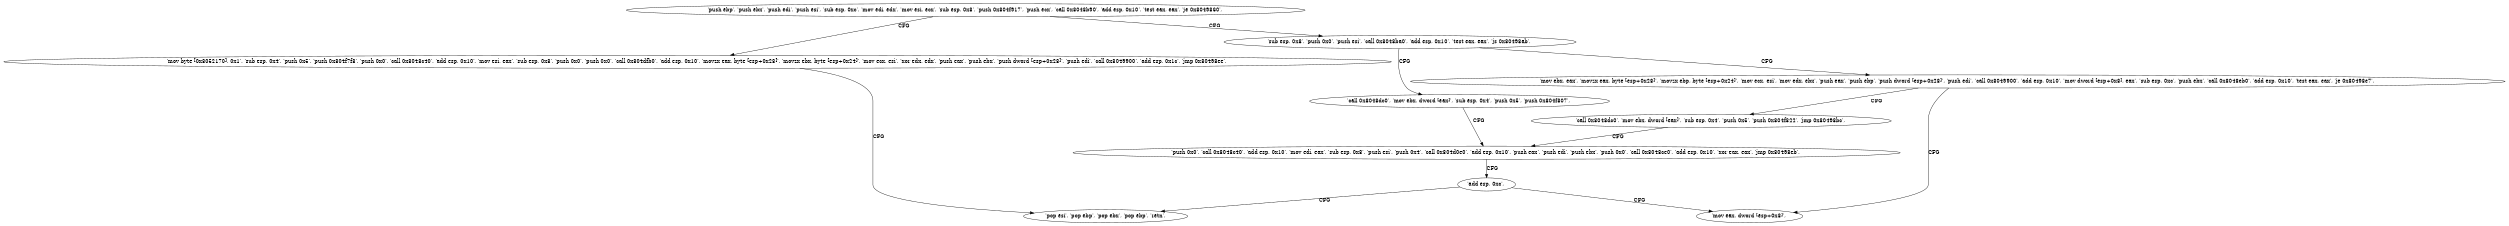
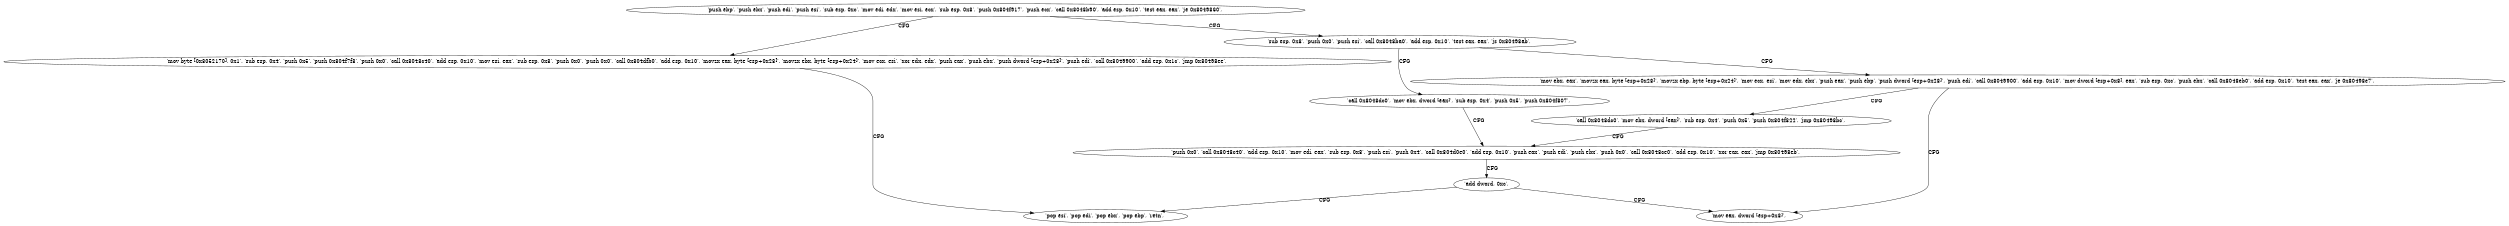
node "'add esp, 0xc',": label "'add esp, 0xc'," -> "'add dword, 0xc',"
node "'pop esi', 'pop ebp', 'pop ebx', 'pop ebp', 'retn',": label "'pop esi', 'pop ebp', 'pop ebx', 'pop ebp', 'retn'," -> "'pop esi', 'pop edi', 'pop ebx', 'pop ebp', 'retn',"
